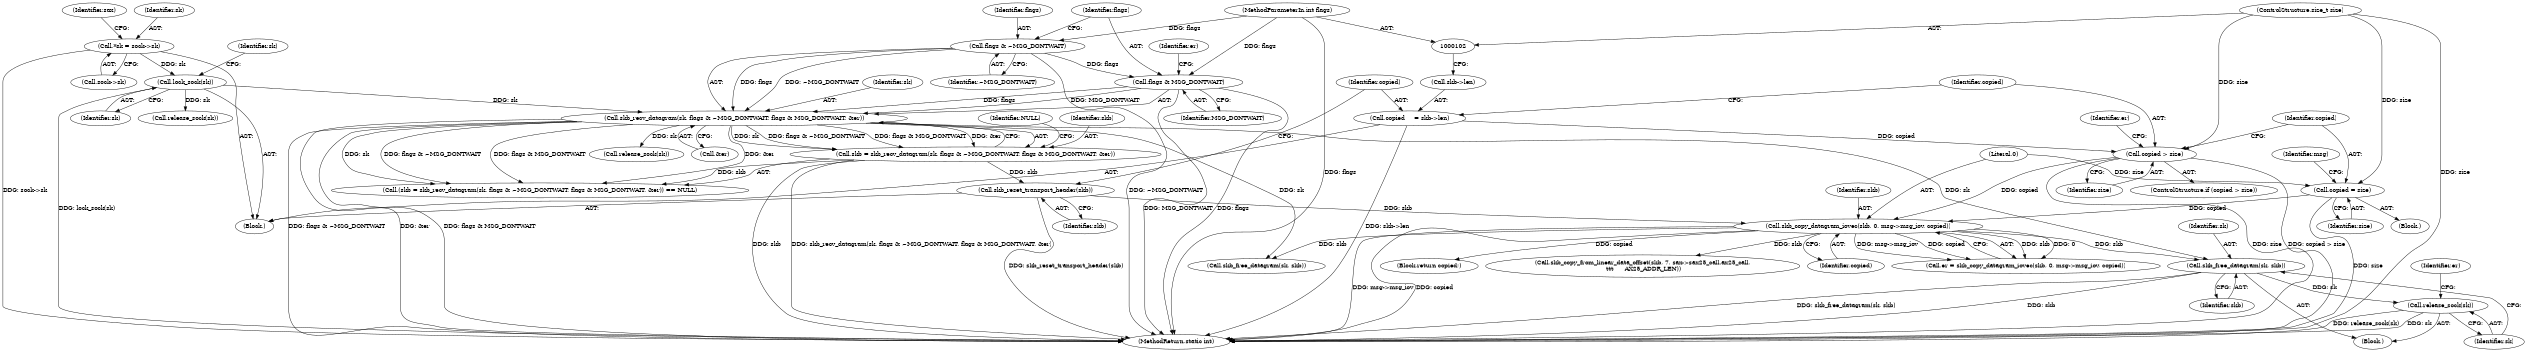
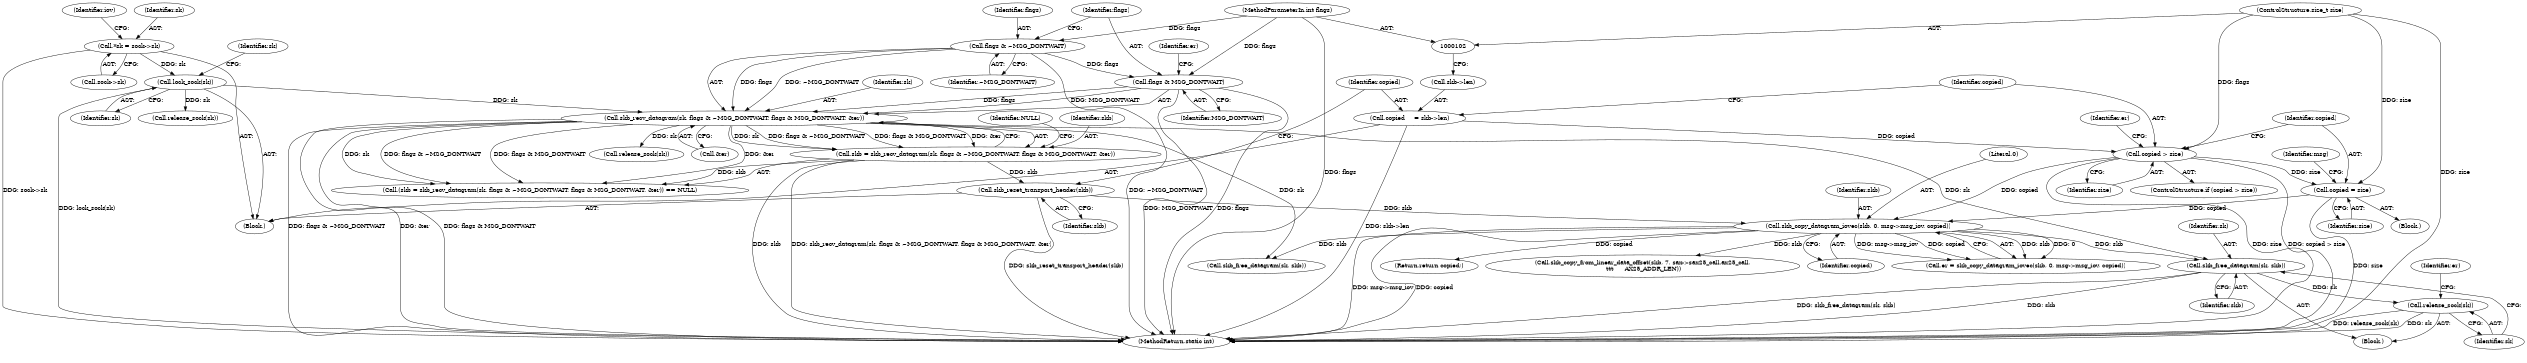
node "(Identifier,sax)": label "(Identifier,sax)" -> "(Identifier,iov)"
edge "(ControlStructure,size_t size)" -> "(Call,copied > size)": label "DDG: size" -> "DDG: flags"
edge "(Literal,0)" -> "(Call,copied = size)": now "(Call,copied > size)" -> "(Call,copied = size)"
node "(Block,return copied;)": label "(Block,return copied;)" -> "(Return,return copied;)"
